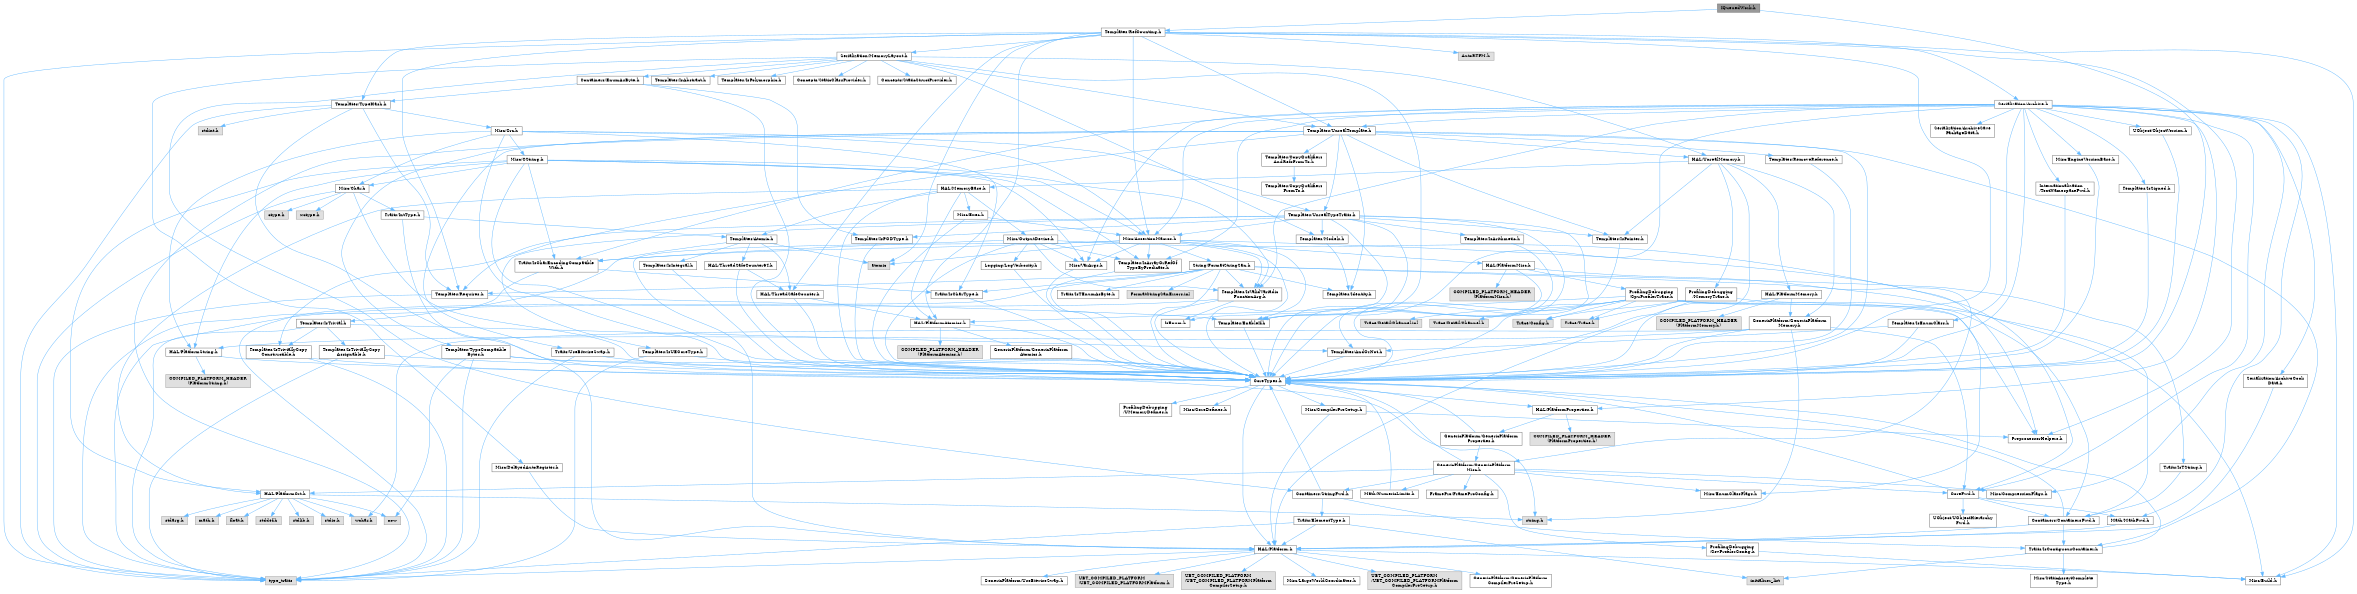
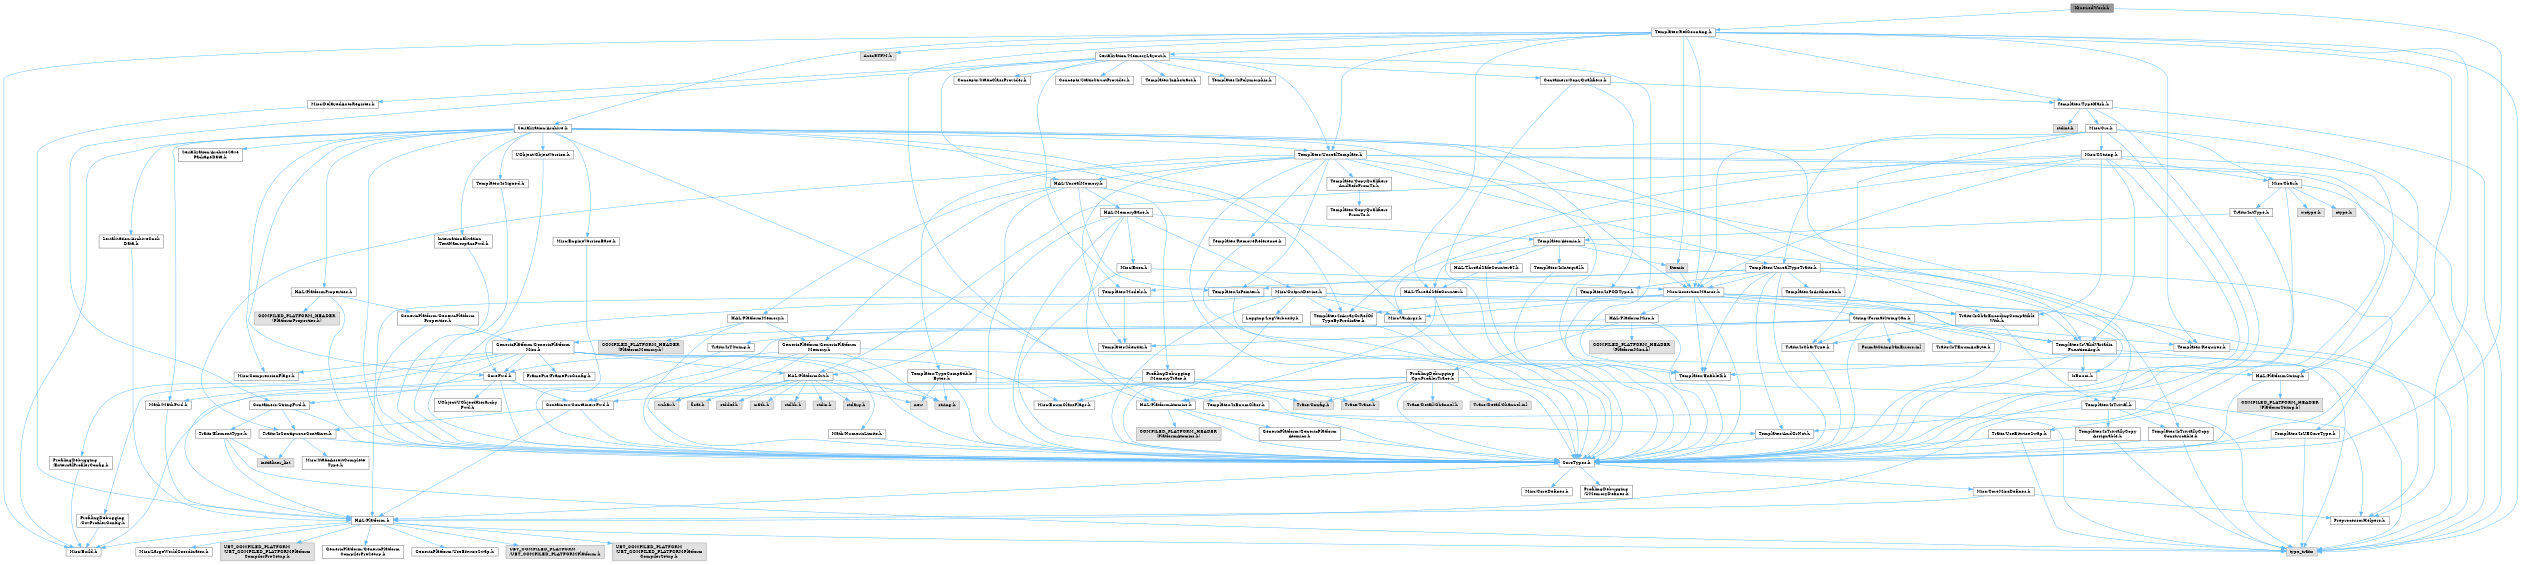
node "Containers/EnumAsByte.h": label "Containers/EnumAsByte.h" -> "Containers/CopyQualifiers.h"
edge "Templates/TypeHash.h" -> "Templates/Requires.h": removed
edge "Misc/AssertionMacros.h" -> "atomic": reversed
edge "Traits/IsCharEncodingCompatible With.h" -> "type_traits": now "Traits/IsCharEncodingCompatible With.h" -> "Templates/IsTrivial.h"
edge "CoreTypes.h" -> "HAL/PlatformProperties.h": reversed
node "Misc/CompilerPreSetup.h": label "Misc/CompilerPreSetup.h" -> "Misc/CoreMiscDefines.h"
node "ProfilingDebugging /ExternalProfilerConfig.h": added
